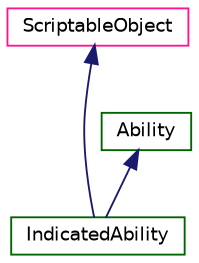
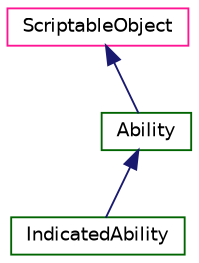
edge "IndicatedAbility" -> "ScriptableObject": now "Ability" -> "ScriptableObject"
